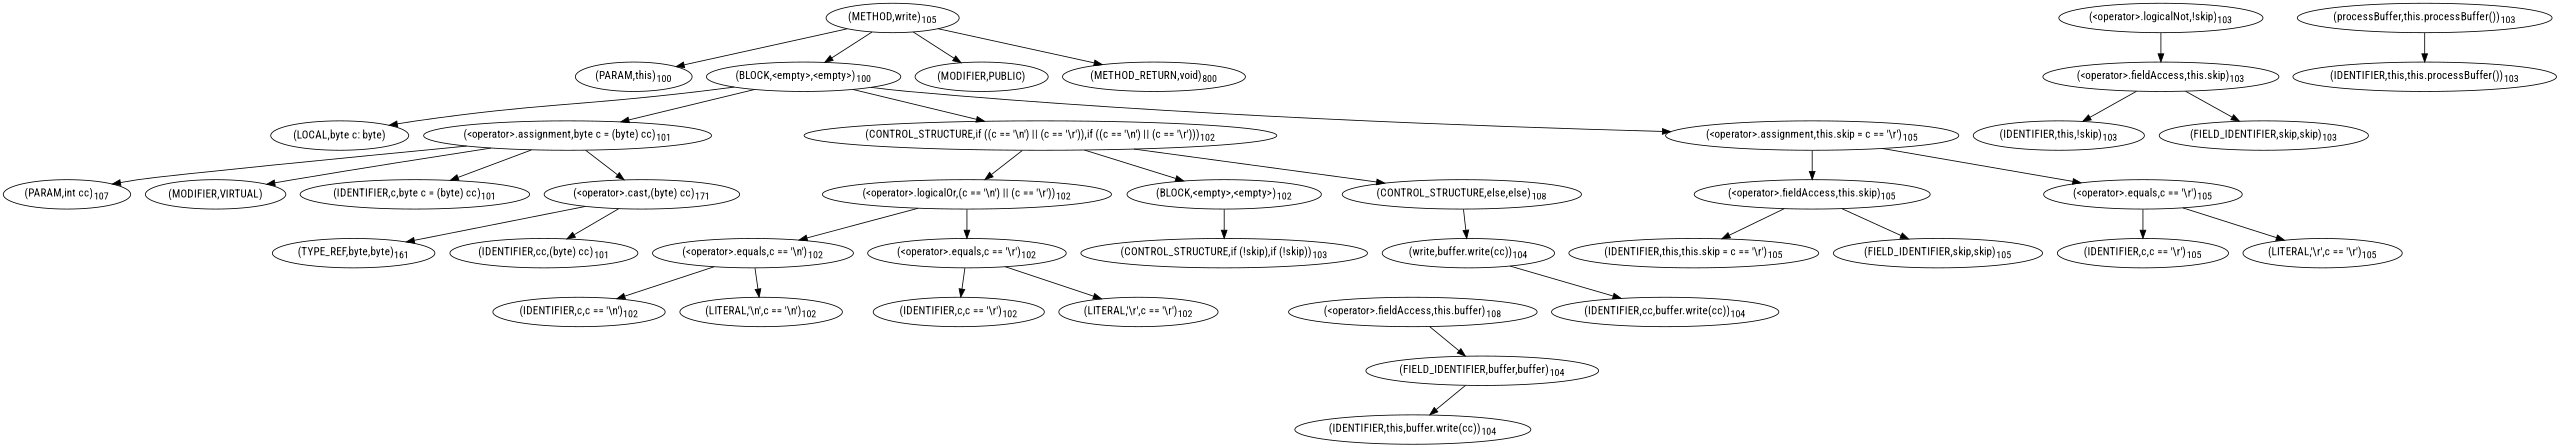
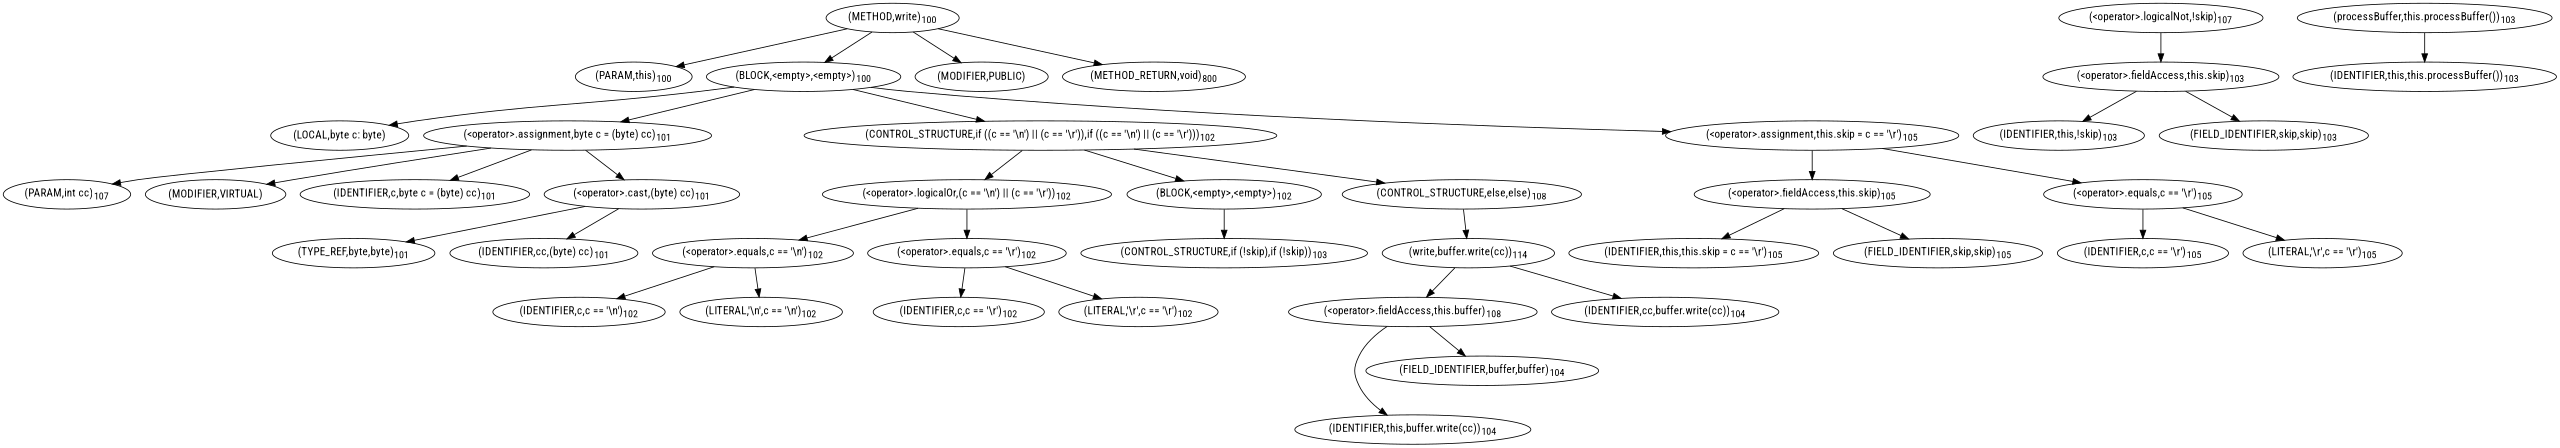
node "(METHOD,write)": text "105" -> "100"
node "(<operator>.logicalNot,!skip)": text "103" -> "107"
node "(<operator>.cast,(byte) cc)": text "171" -> "101"
node "(TYPE_REF,byte,byte)": text "161" -> "101"
node "(write,buffer.write(cc))": text "104" -> "114"
edge "(write,buffer.write(cc))" -> "(<operator>.fieldAccess,this.buffer)": added
edge "(FIELD_IDENTIFIER,buffer,buffer)" -> "(IDENTIFIER,this,buffer.write(cc))": now "(<operator>.fieldAccess,this.buffer)" -> "(IDENTIFIER,this,buffer.write(cc))"
